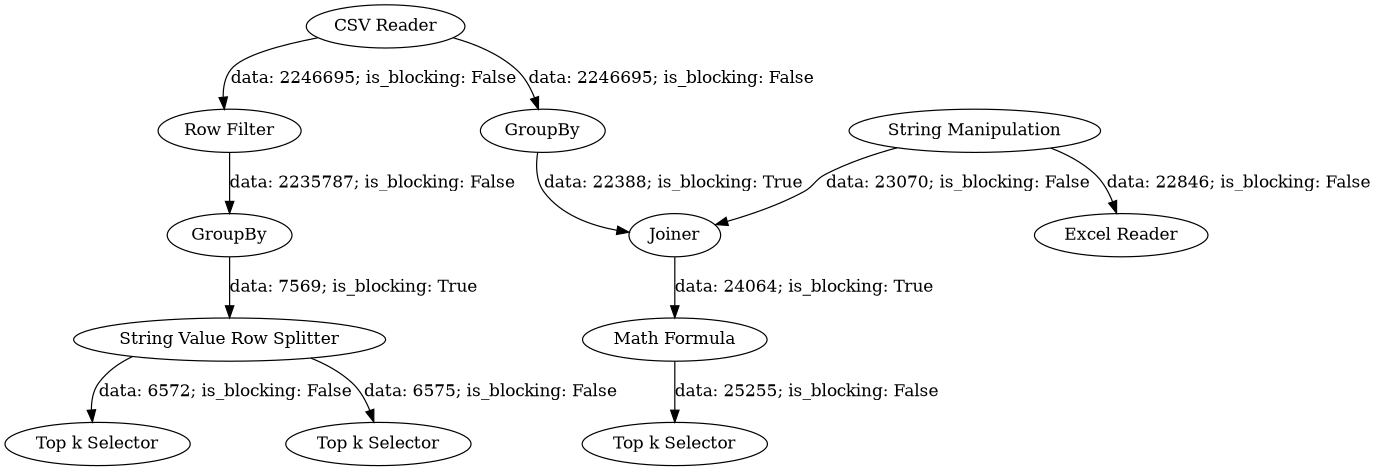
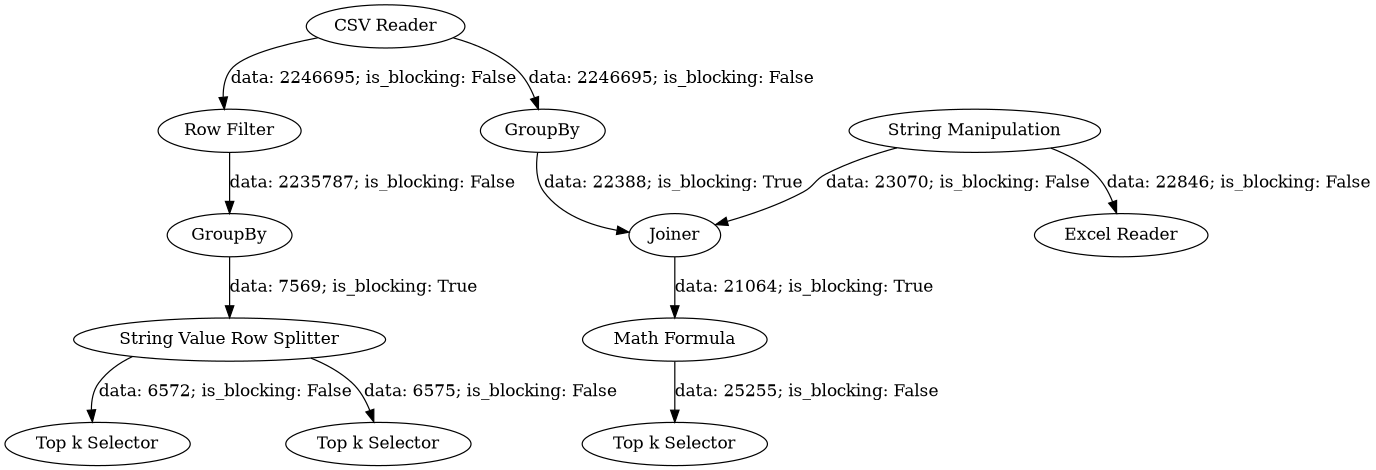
edge "Joiner" -> "Math Formula": label "data: 24064; is_blocking: True" -> "data: 21064; is_blocking: True"
